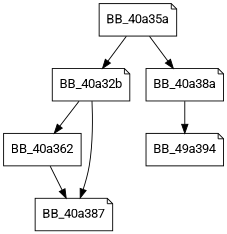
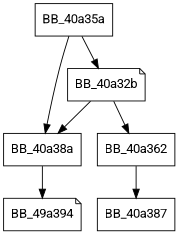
node "BB_40a35a": shape note -> box
node "BB_40a38a": shape note -> box
edge "BB_40a32b" -> "BB_40a387": now "BB_40a32b" -> "BB_40a38a"
node "BB_40a387": shape note -> box
